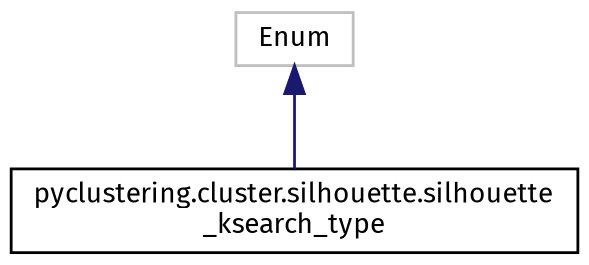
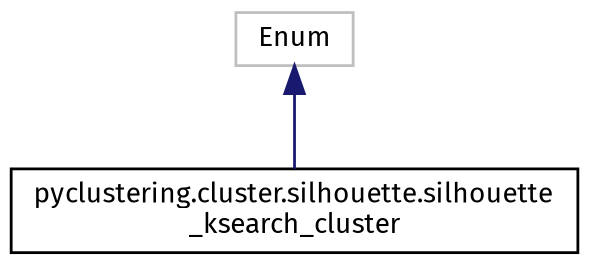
node "pyclustering.cluster.silhouette.silhouette _ksearch_type": label "pyclustering.cluster.silhouette.silhouette _ksearch_type" -> "pyclustering.cluster.silhouette.silhouette _ksearch_cluster"
